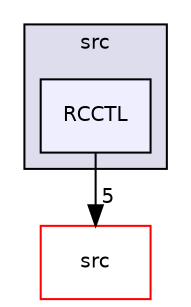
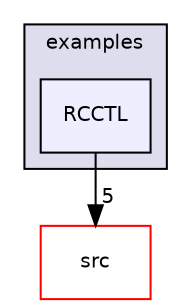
cluster "src": label "src" -> "examples"
